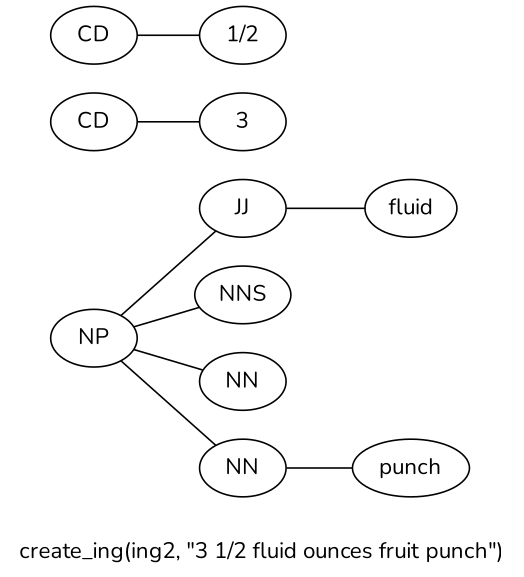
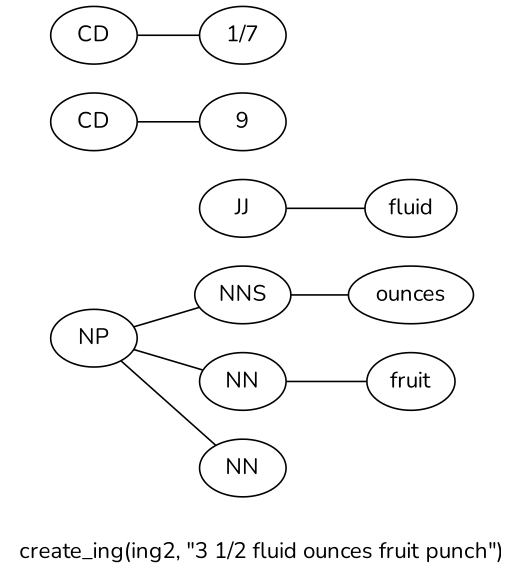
node "1/2": label "1/2" -> "1/7"
node "3": label "3" -> "9"
edge "JJ" -- "NP": removed
node "ounces": added
node "fruit": added
node "punch": removed
